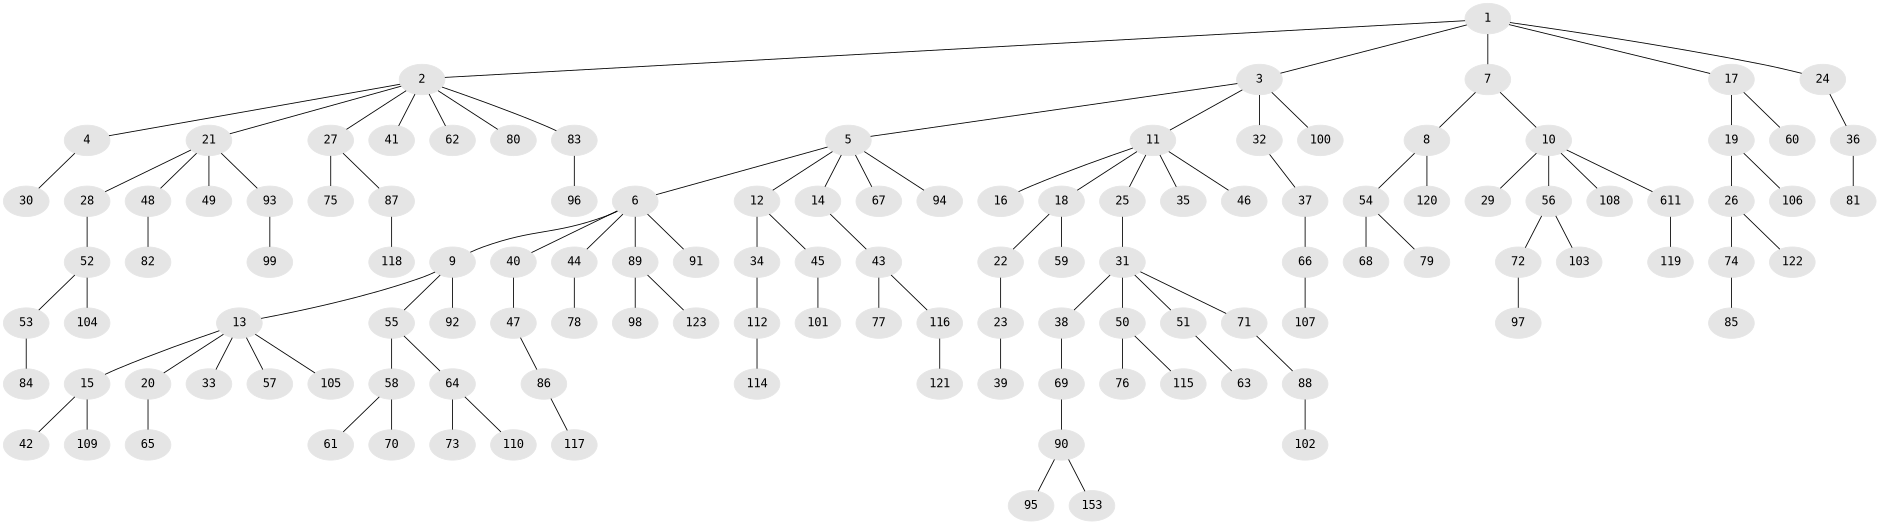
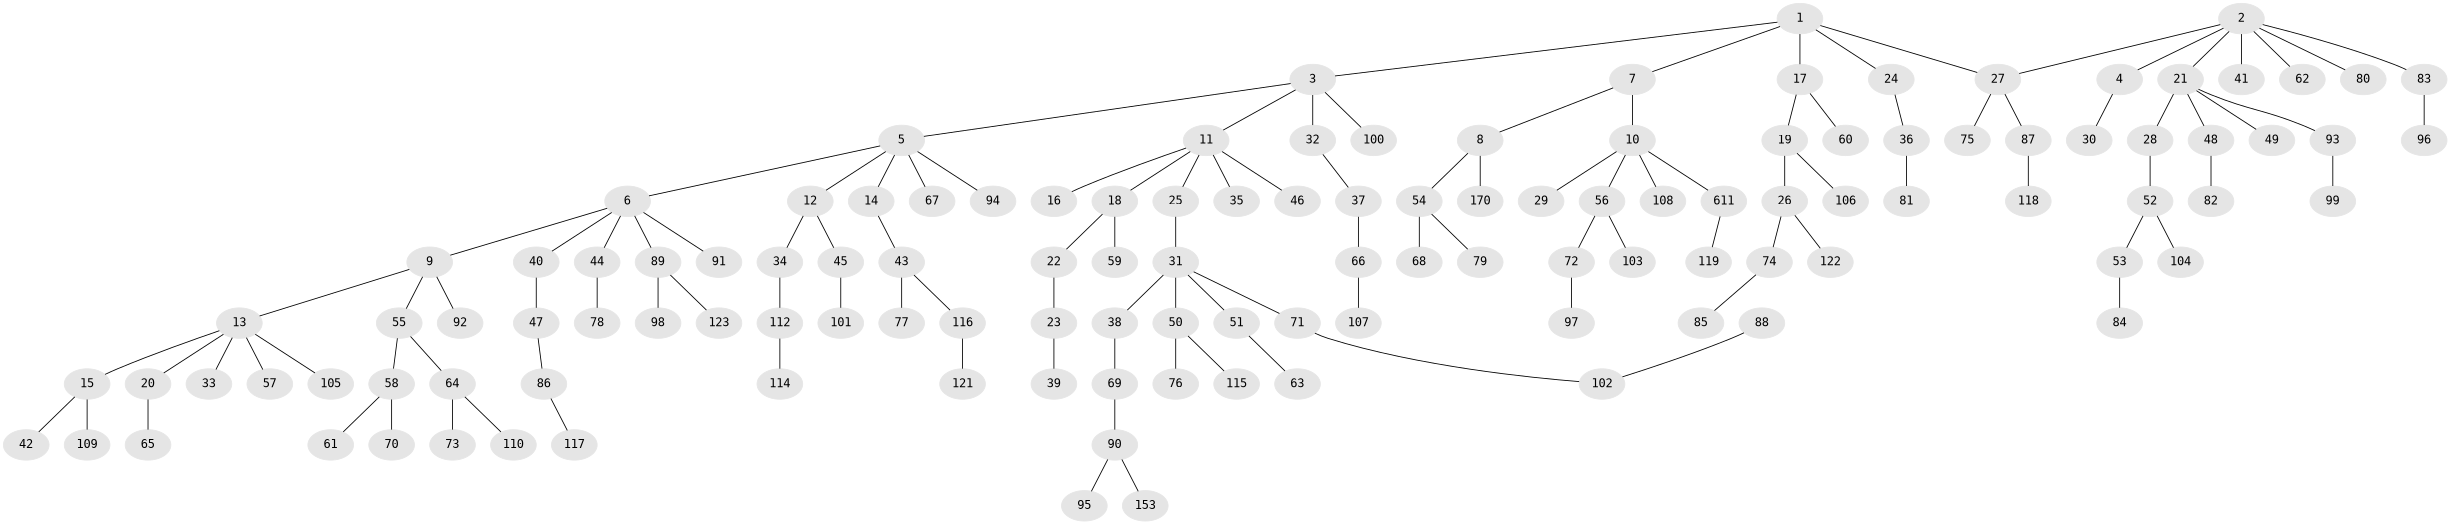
edge "1" -- "2": now "1" -- "27"
node "120": label "120" -> "170"
edge "71" -- "88": now "71" -- "102"
